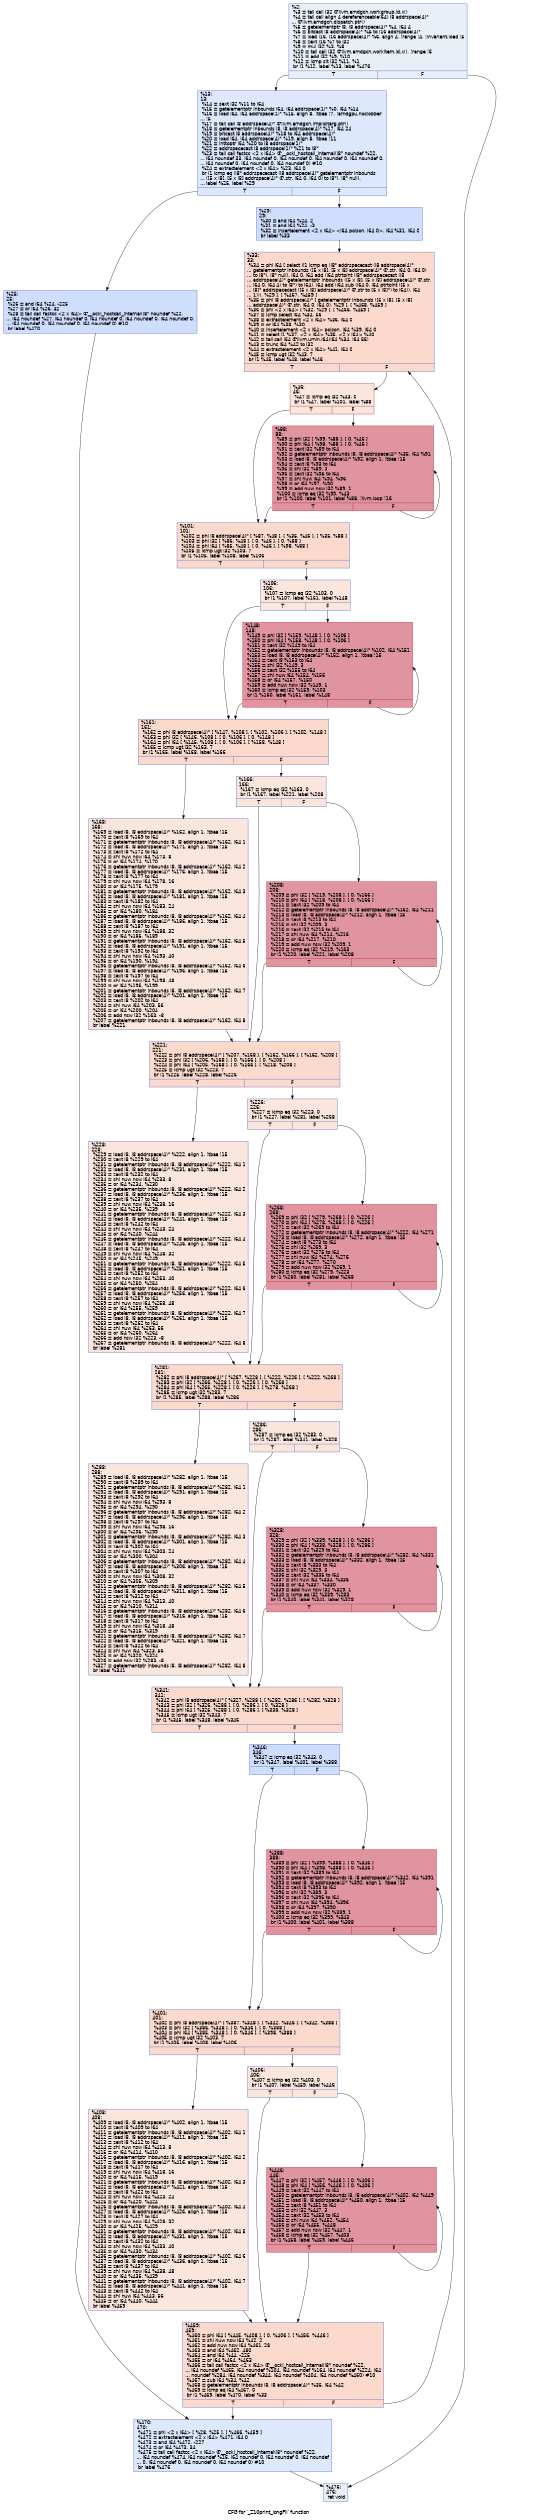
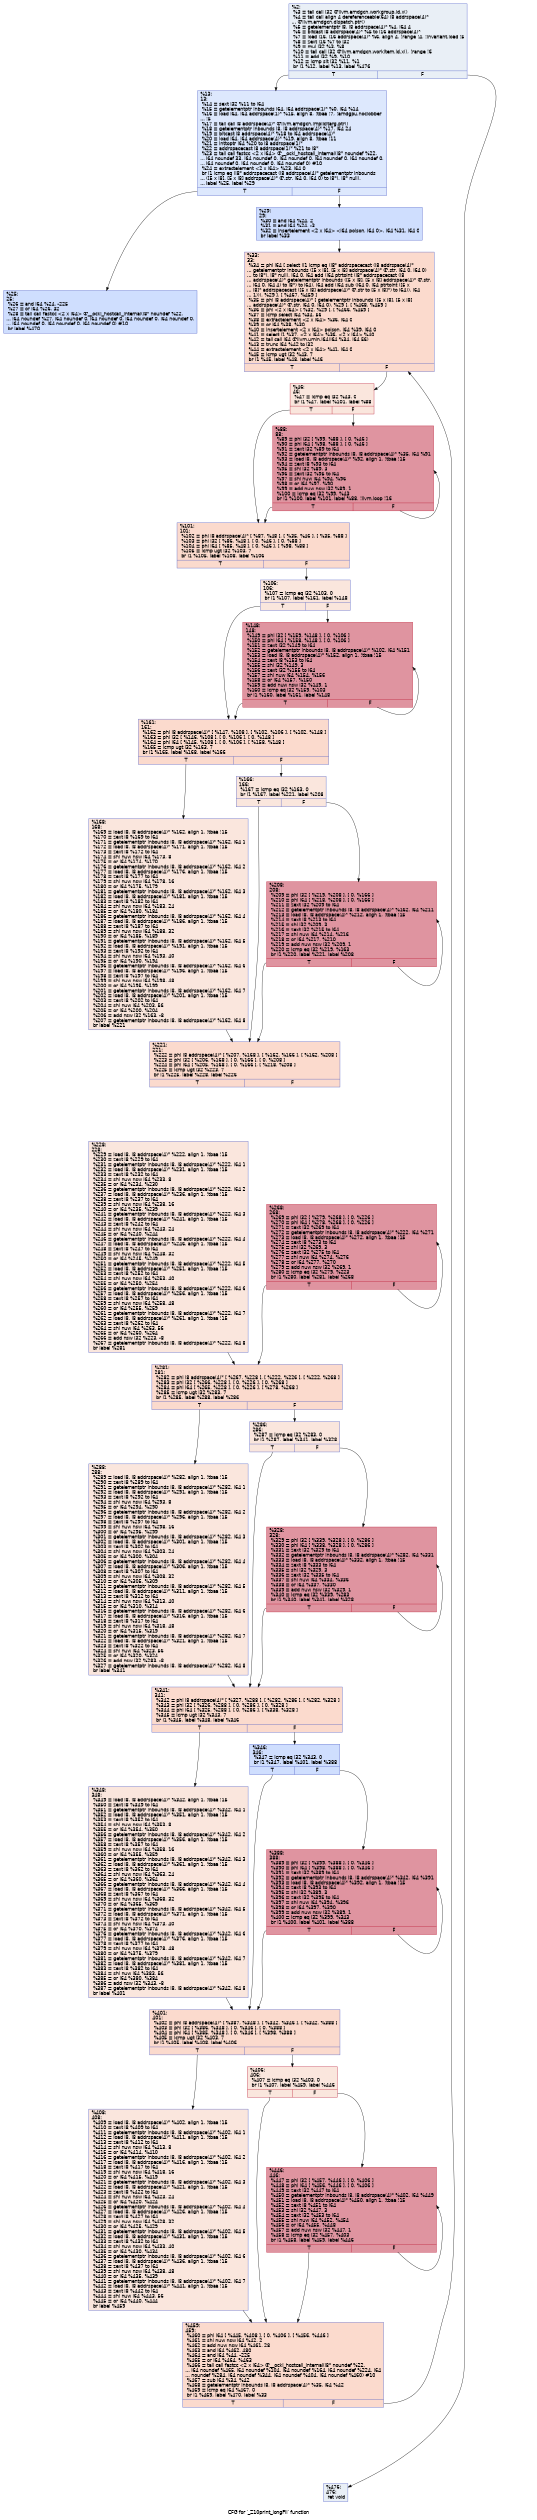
edge "%221:" -> "%228:": removed
node "%226:": removed
node "%348:": added
node "%406:": color #3d50c3ff -> #b70d28ff
node "%470:": removed
